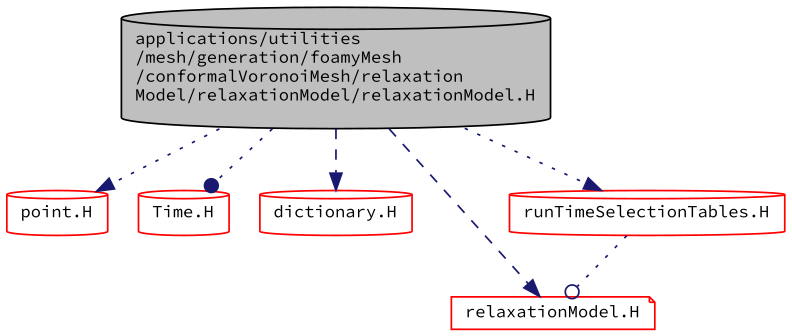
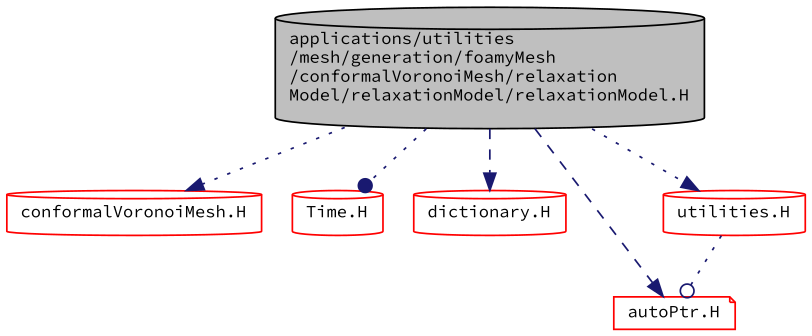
node "point.H": label "point.H" -> "conformalVoronoiMesh.H"
node "runTimeSelectionTables.H": label "runTimeSelectionTables.H" -> "utilities.H"
node "relaxationModel.H": label "relaxationModel.H" -> "autoPtr.H"
